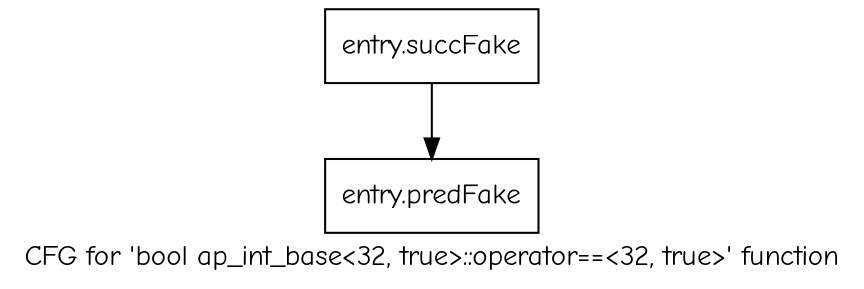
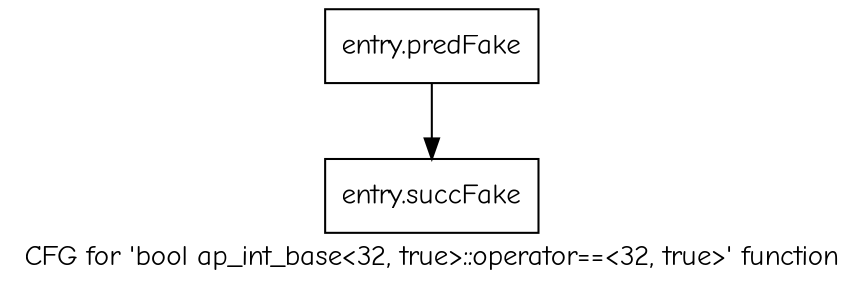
edge "entry.succFake" -> "entry.predFake": reversed
